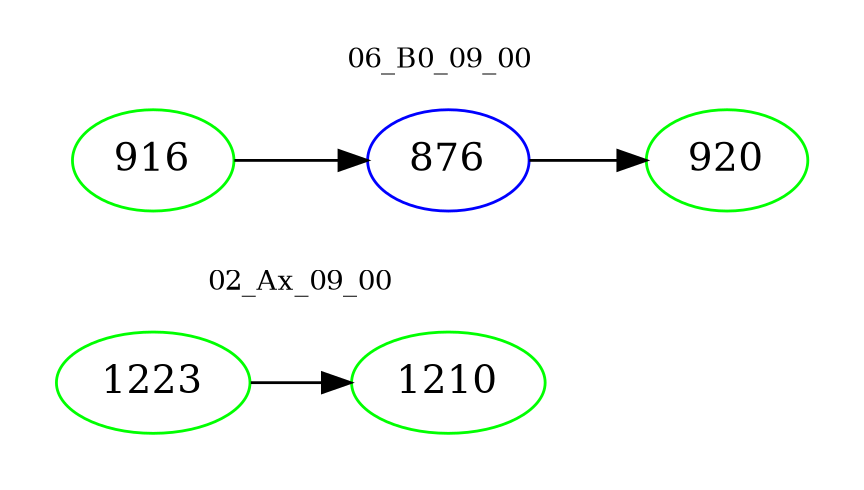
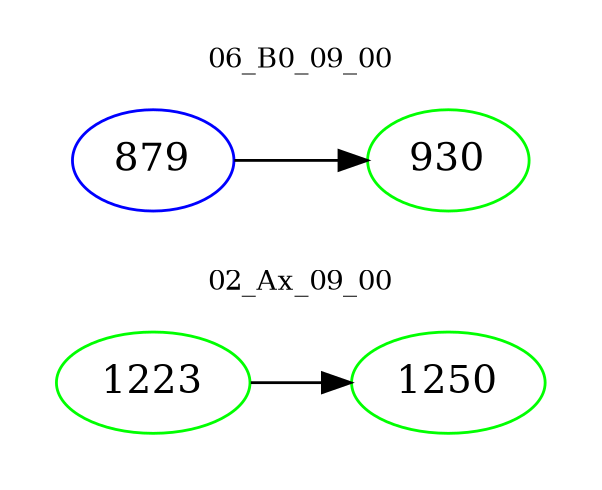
node "916": removed
node "876": label "876" -> "879"
node "920": label "920" -> "930"
node "1210": label "1210" -> "1250"
